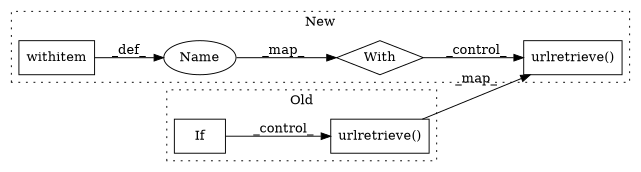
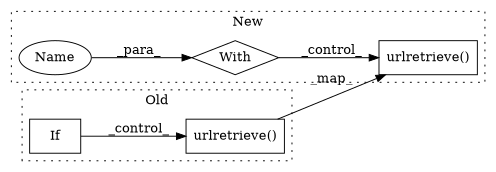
edge "Name" -> "With": label "_map_" -> "_para_"
node "withitem": removed
